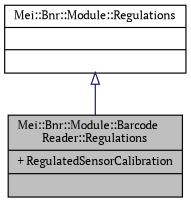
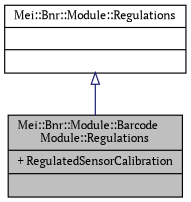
node "Mei::Bnr::Module::Barcode": text "Reader::Regulations" -> "Module::Regulations"
